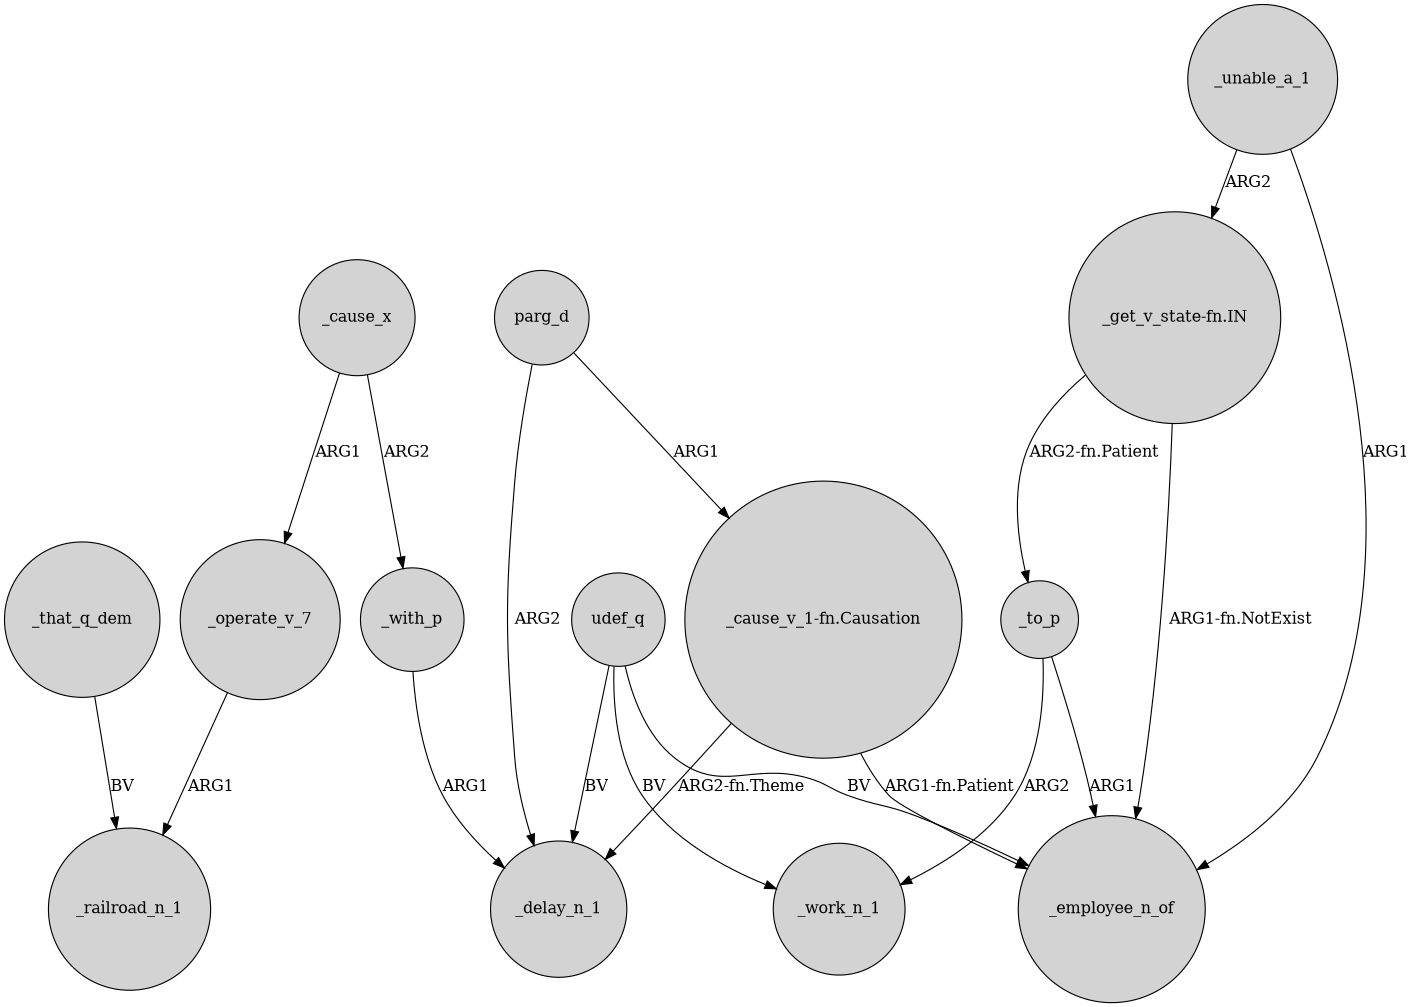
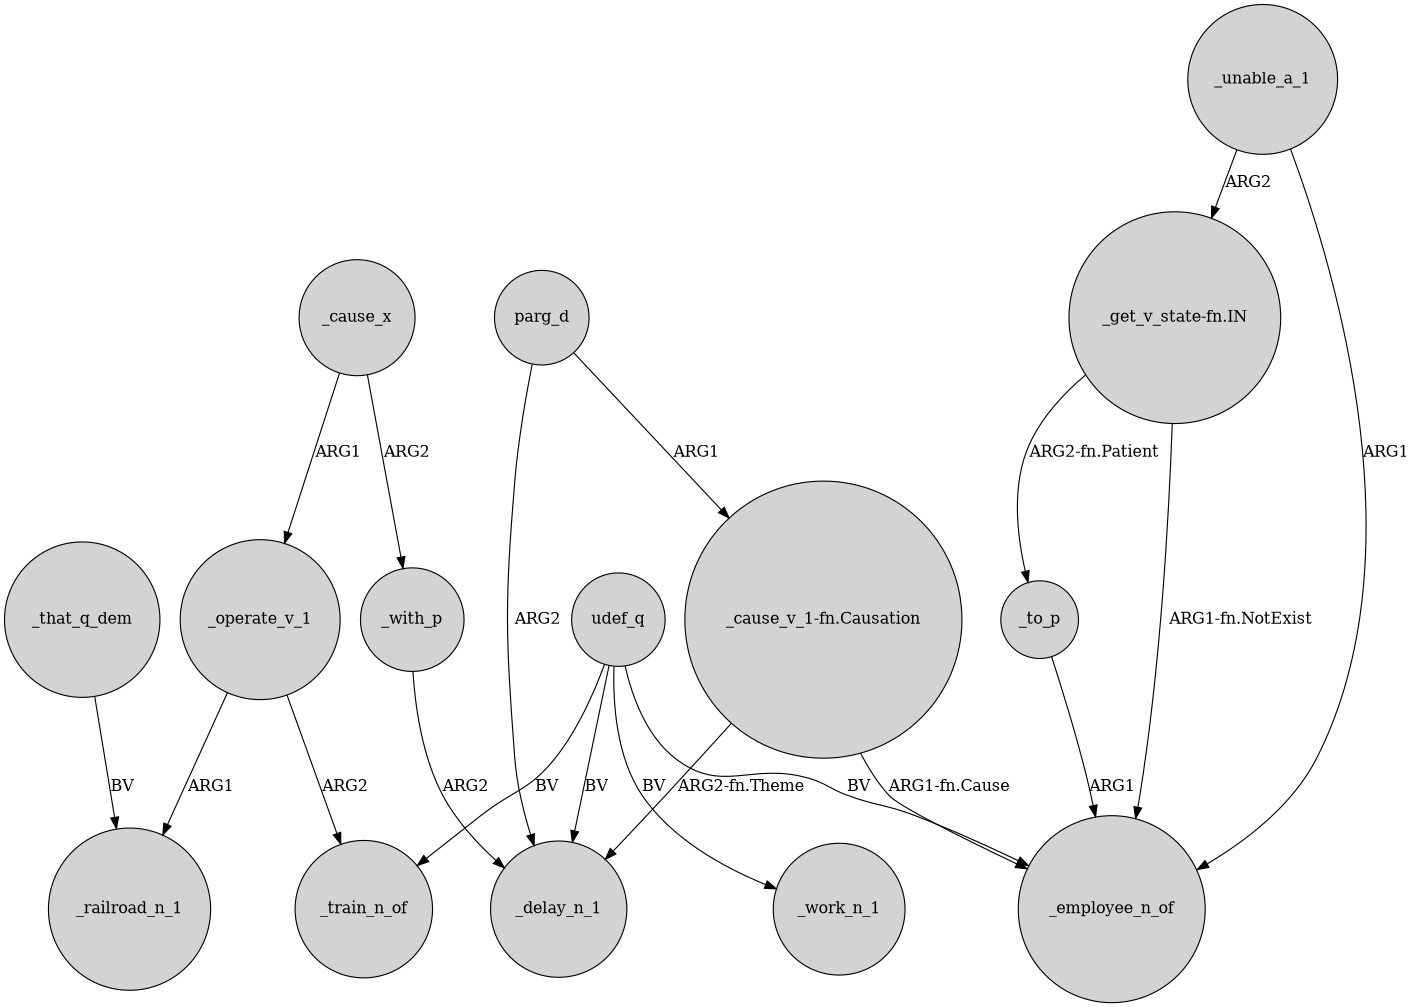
node "_operate_v_7": label "_operate_v_7" -> "_operate_v_1"
edge "_with_p" -> "_delay_n_1": label "ARG1" -> "ARG2"
edge "_cause_v_1-fn.Causation" -> "_employee_n_of": label "ARG1-fn.Patient" -> "ARG1-fn.Cause"
edge "_to_p" -> "_work_n_1": removed, label "ARG2"
node "_train_n_of": added
